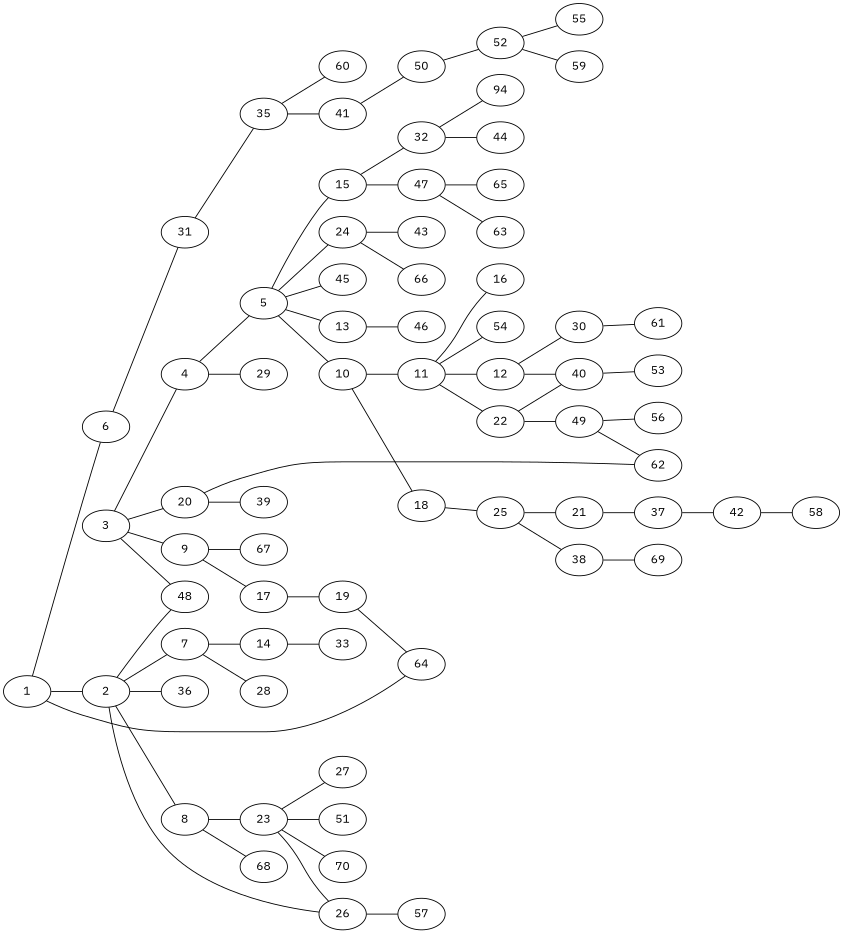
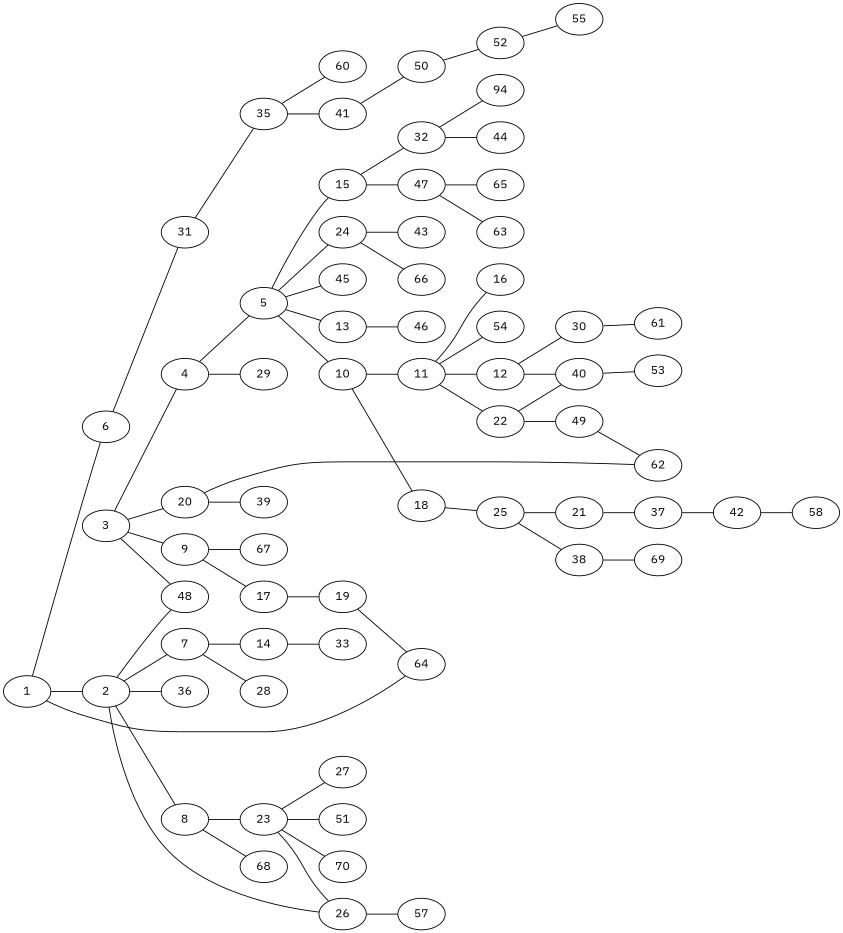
node "59": removed
node "56": removed
